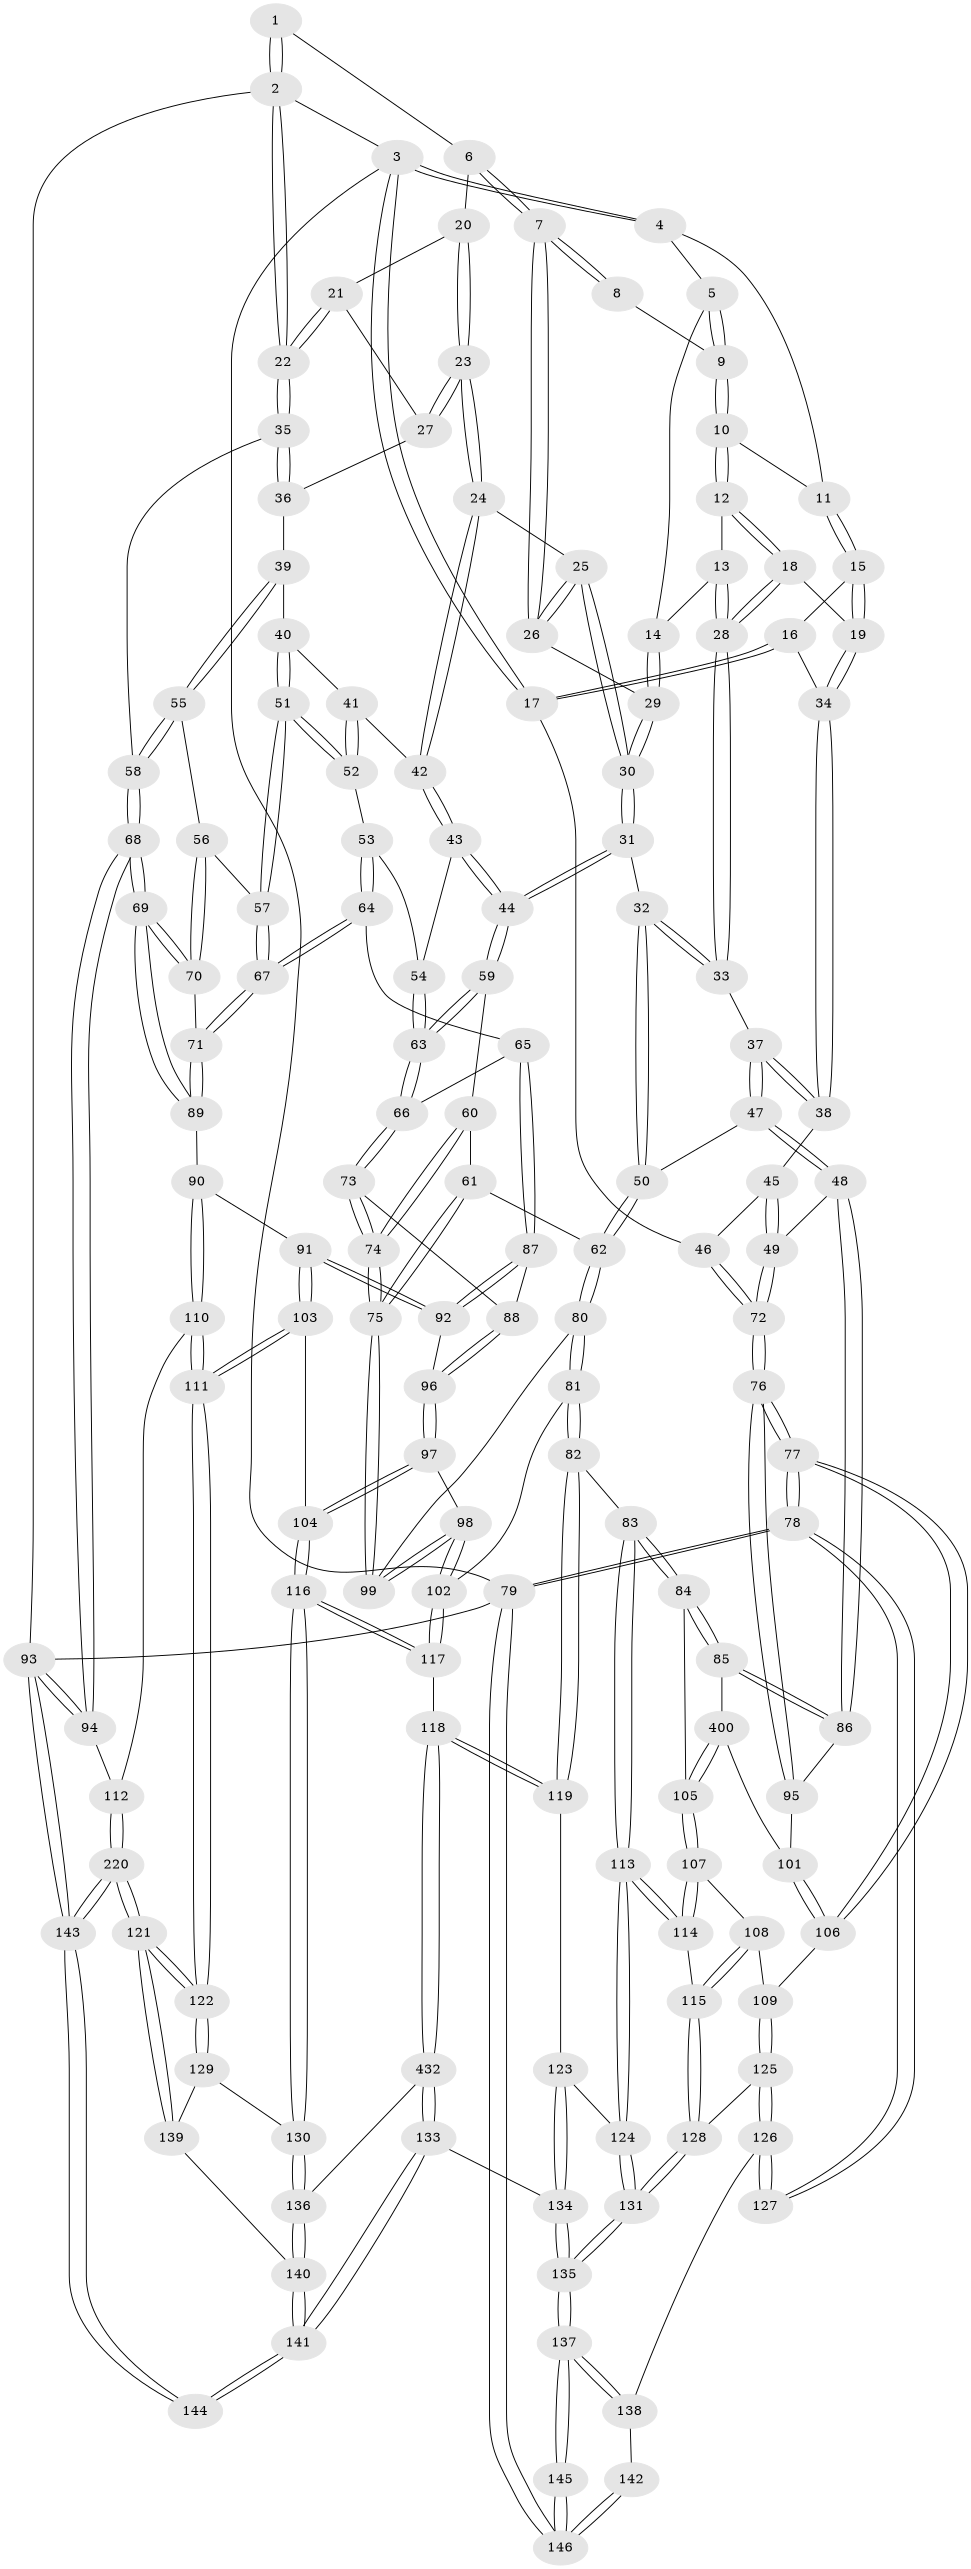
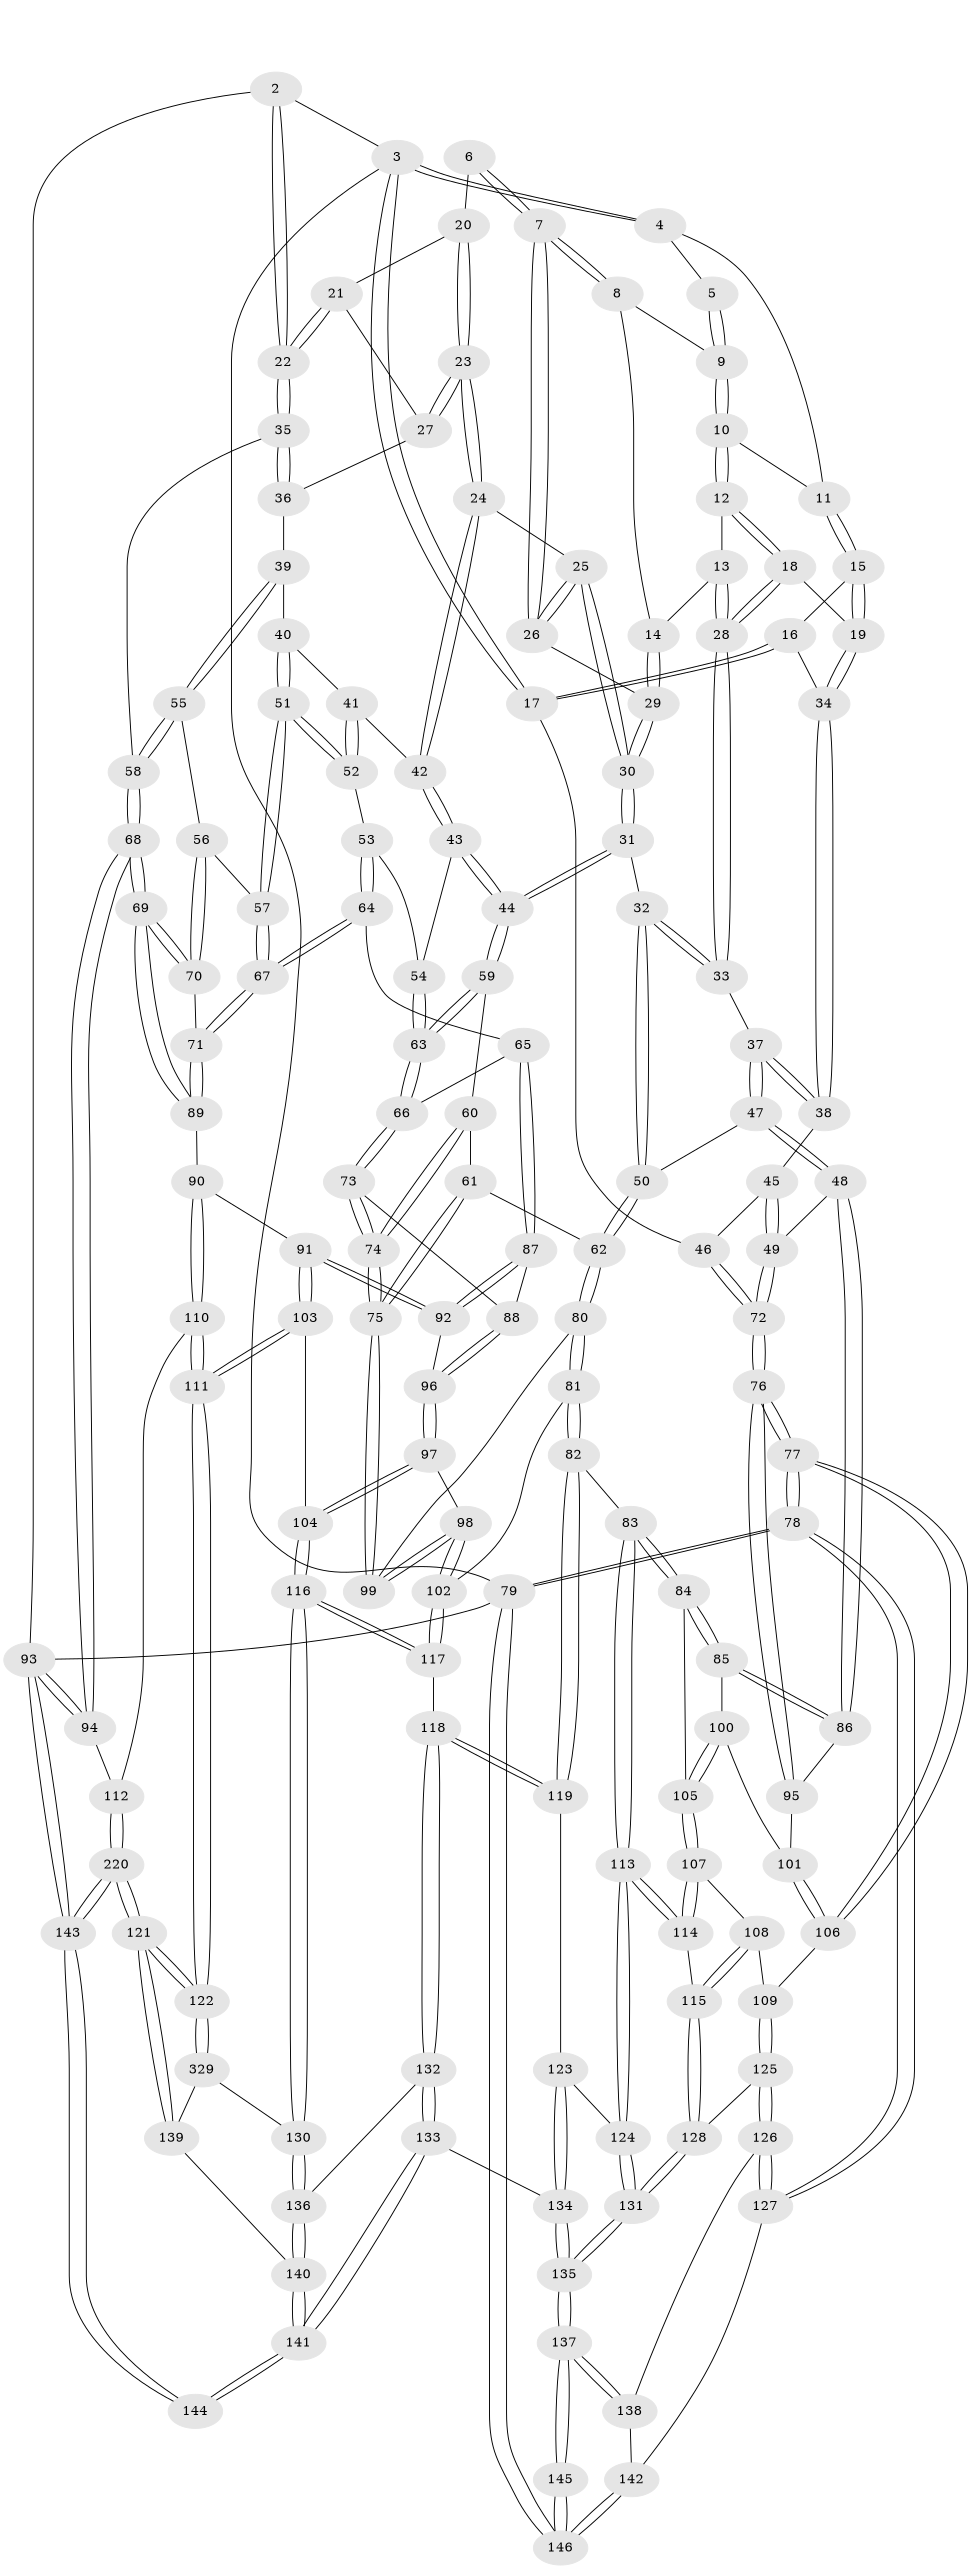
node "1": removed
edge "5" -- "14": now "8" -- "14"
node "400": label "400" -> "100"
node "129": label "129" -> "329"
node "432": label "432" -> "132"
edge "127" -- "142": added
